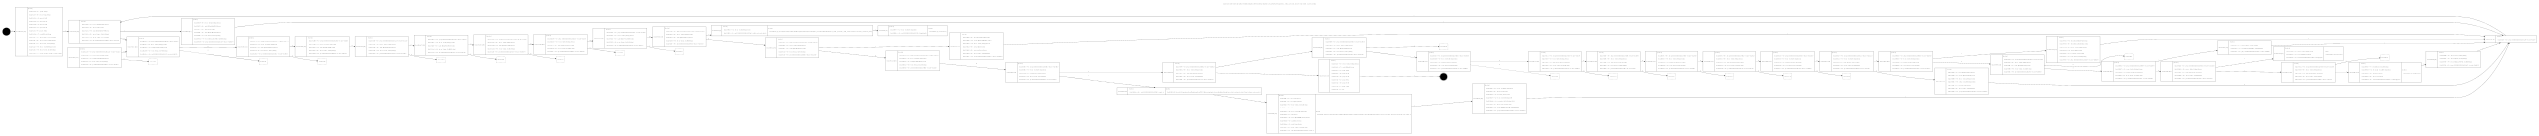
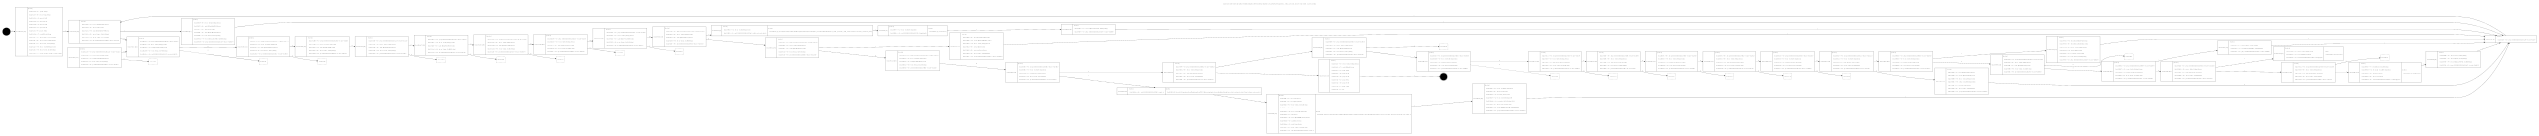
node "0x401920 [12]": added
